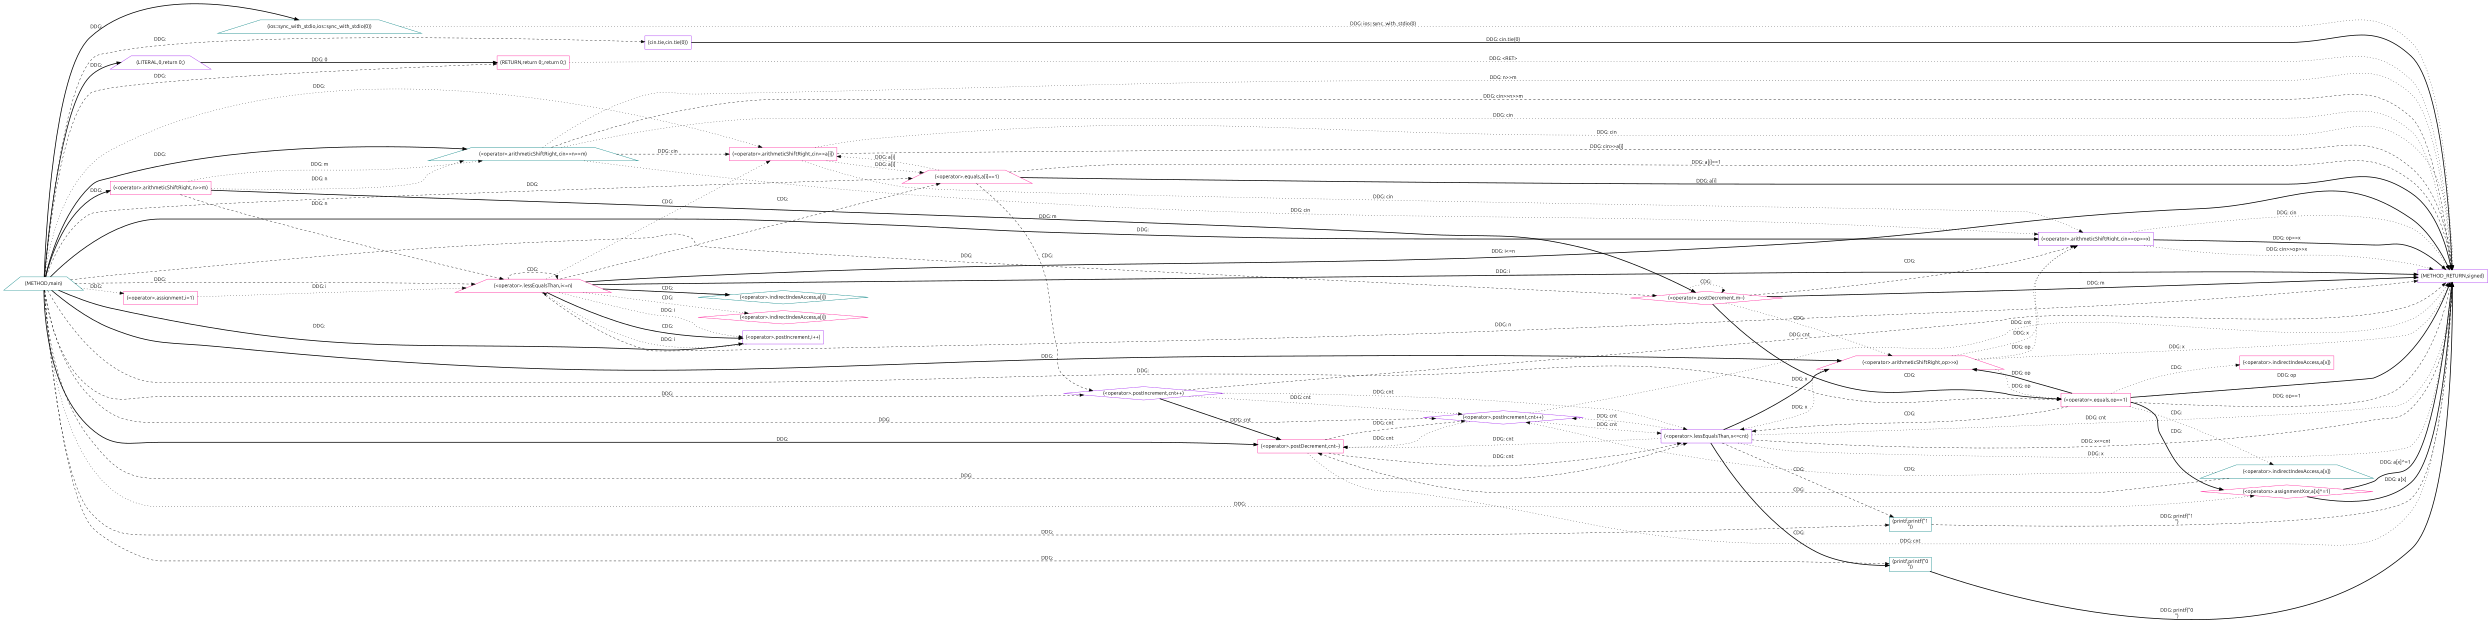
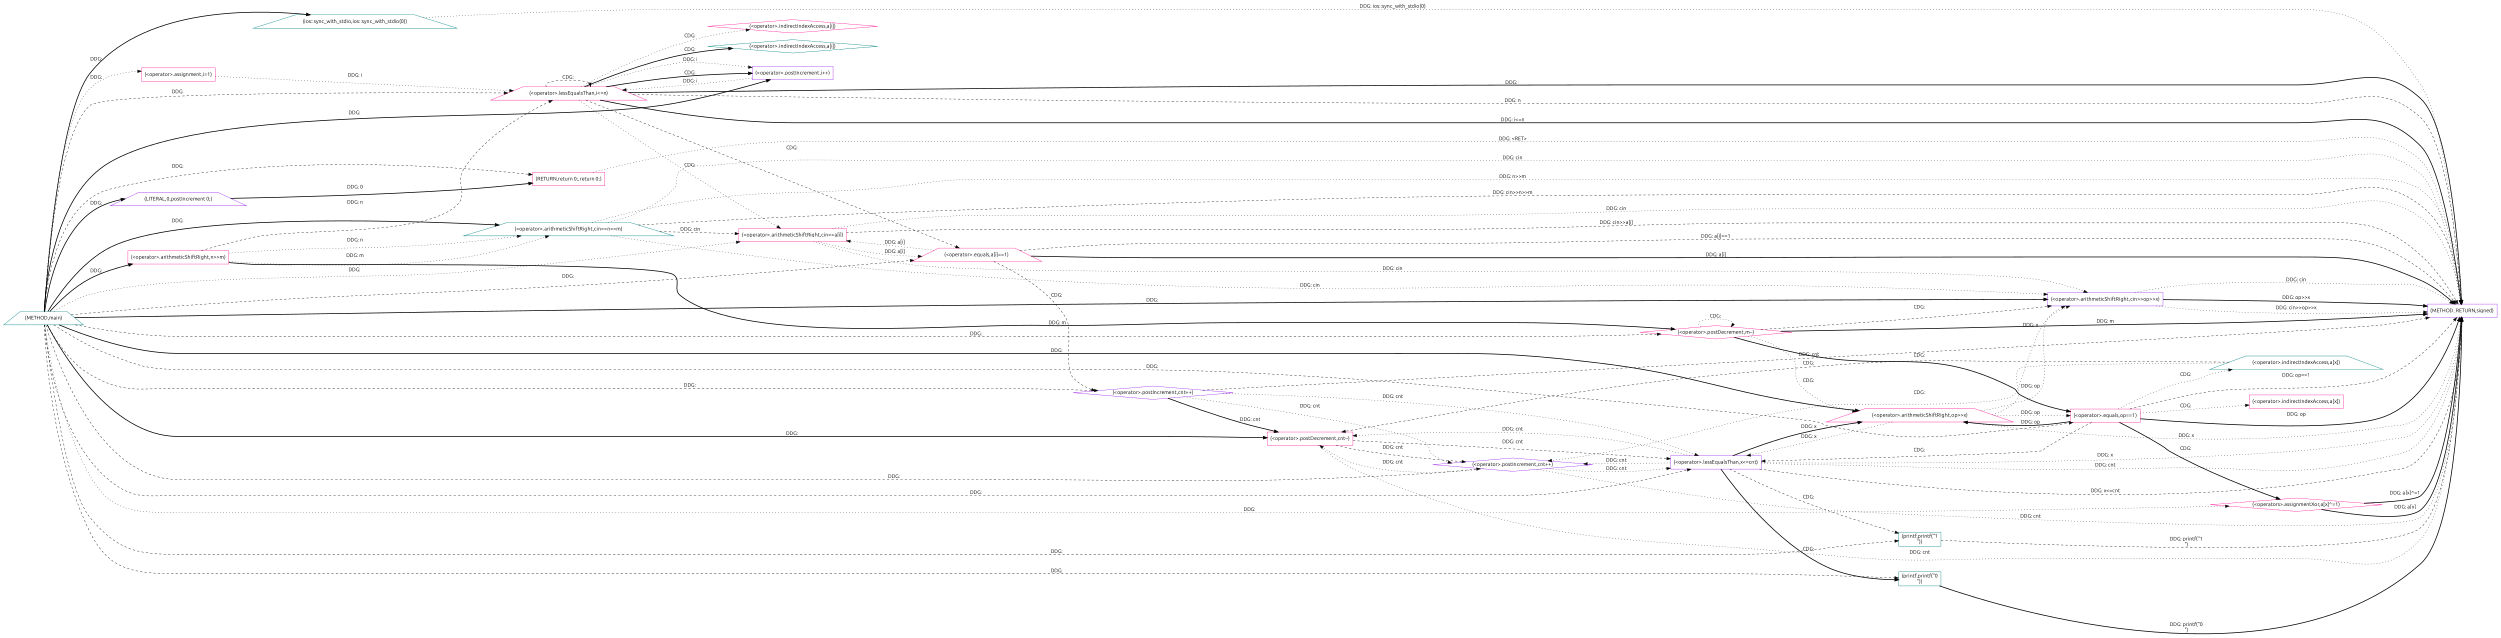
node "(cin.tie,cin.tie(0))": removed
node "(LITERAL,0,return 0;)": label "(LITERAL,0,return 0;)" -> "(LITERAL,0,postIncrement 0;)"
